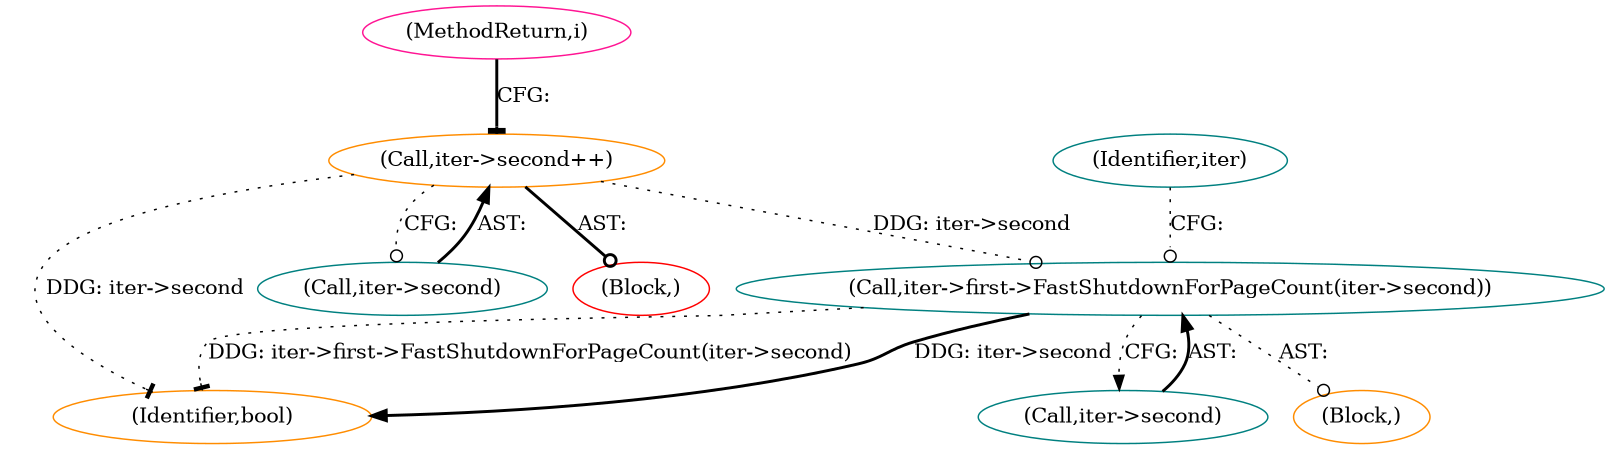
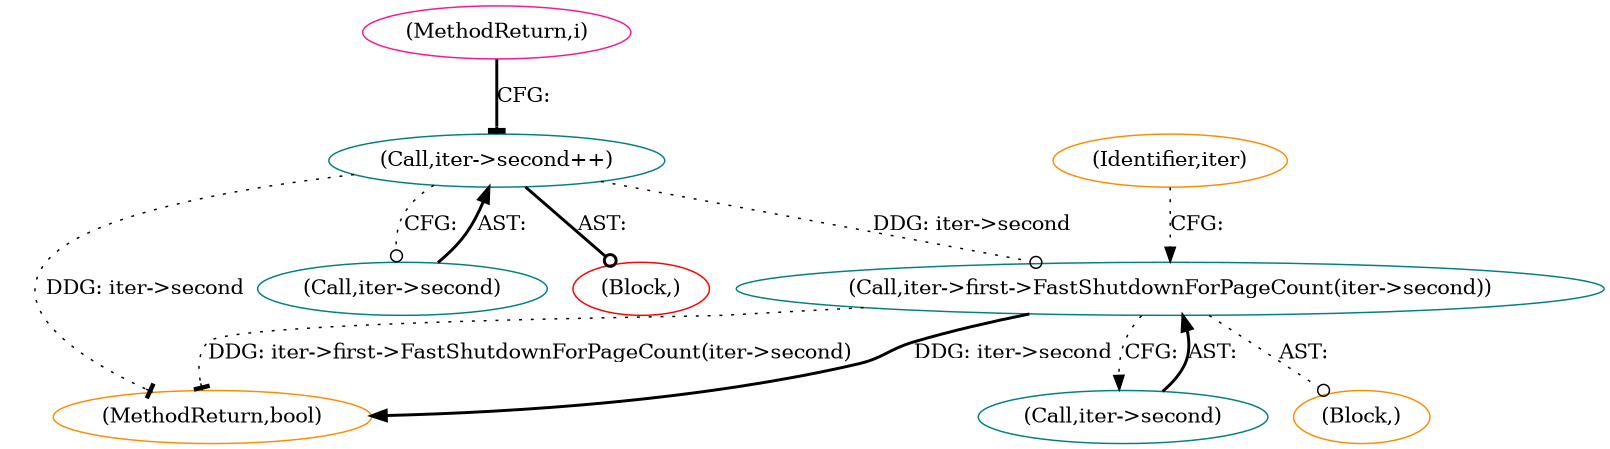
node "(Call,iter->second++)": color darkorange -> teal
node "(Identifier,iter)": color teal -> darkorange
edge "(Identifier,iter)" -> "(Call,iter->first->FastShutdownForPageCount(iter->second))": arrowhead odot -> normal
node "(Identifier,bool)": label "(Identifier,bool)" -> "(MethodReturn,bool)"
